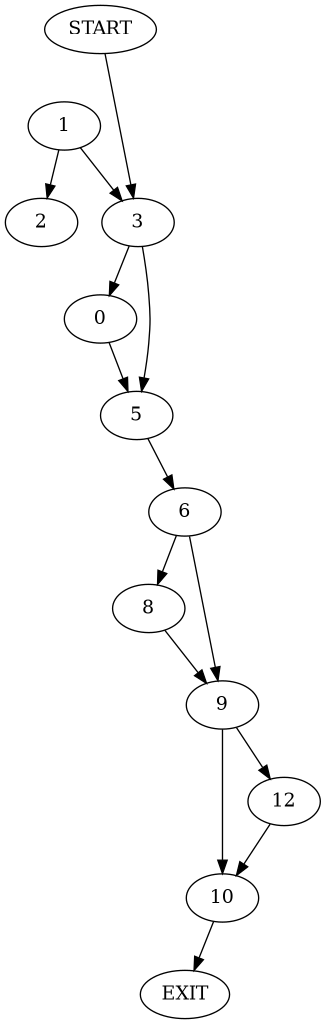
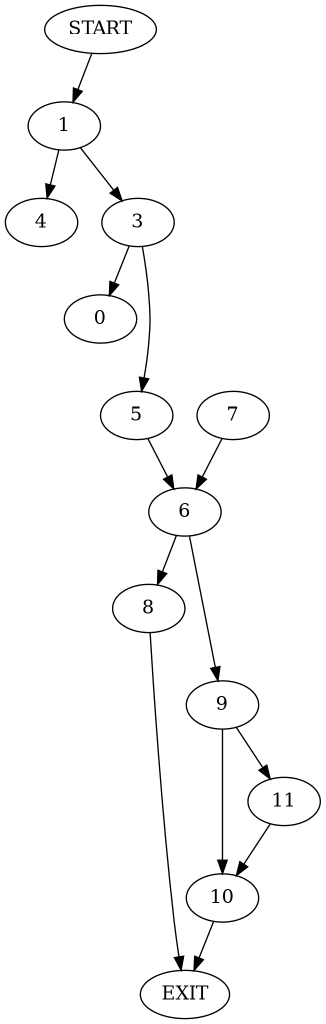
edge "START" -> "3": now "START" -> "1"
node "2": label "2" -> "4"
edge "0" -> "5": removed
node "7": added
edge "8" -> "9": now "8" -> "EXIT"
node "12": label "12" -> "11"
